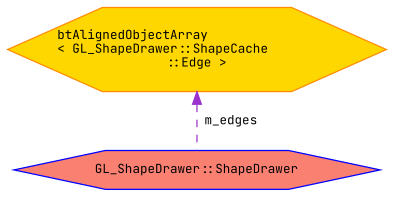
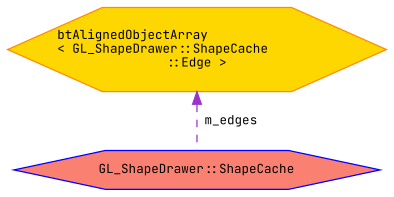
node "GL_ShapeDrawer::ShapeDrawer": label "GL_ShapeDrawer::ShapeDrawer" -> "GL_ShapeDrawer::ShapeCache"
